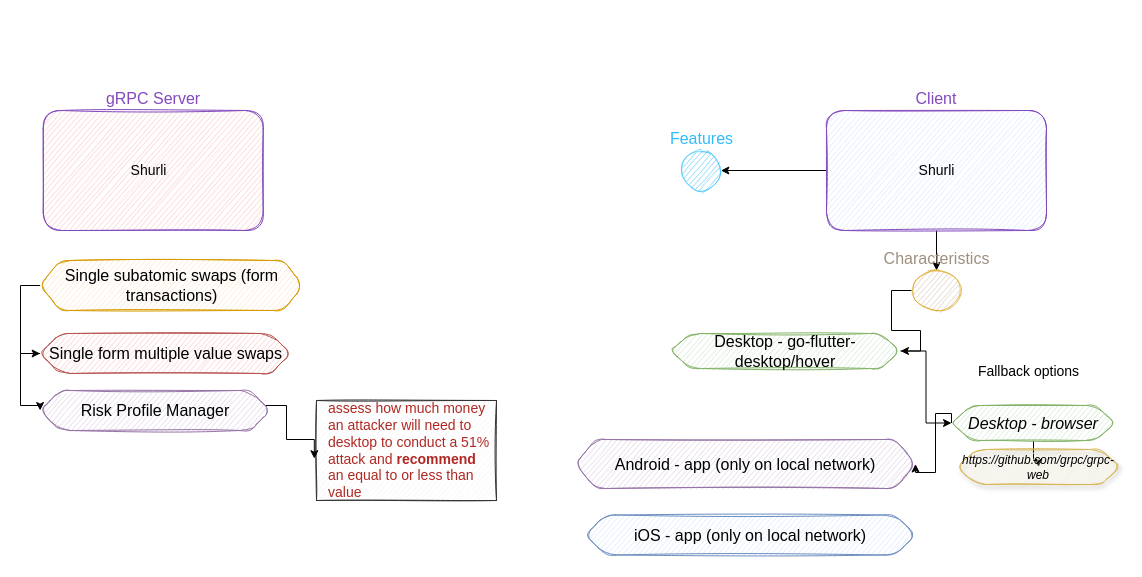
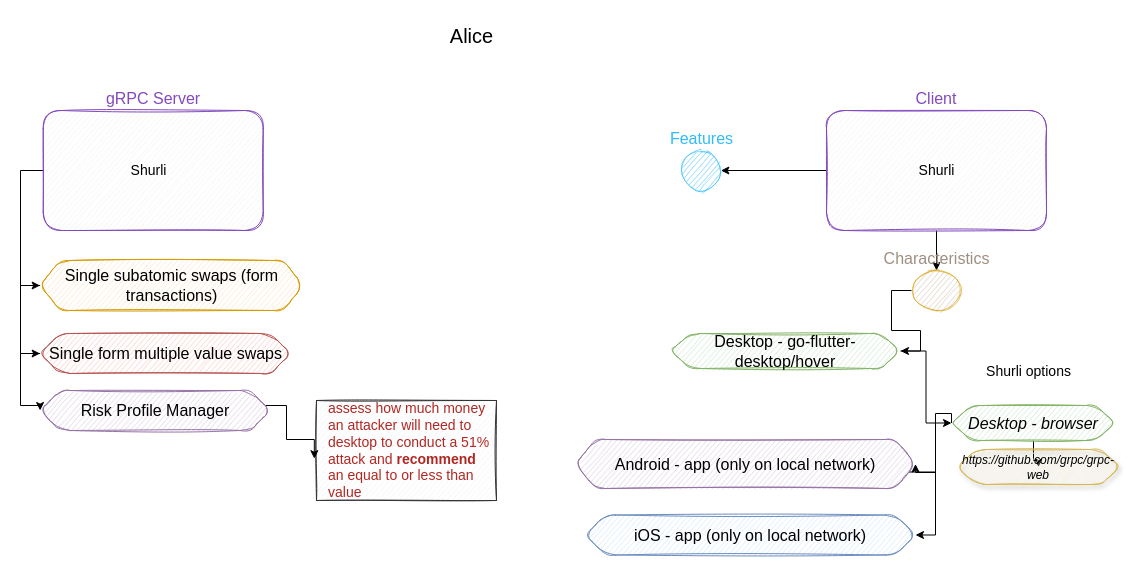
node "Alice": added
node "gRPC Server": fillcolor #f8cecc -> #f5f5f5
node "Client": fillcolor #dae8fc -> #f5f5f5
edge "gRPC Server" -> "Single subatomic swaps (form transactions)": added
node "Fallback options": label "Fallback options" -> "Shurli options"
edge "Android - app (only on local network)" -> "iOS - app (only on local network)": added
